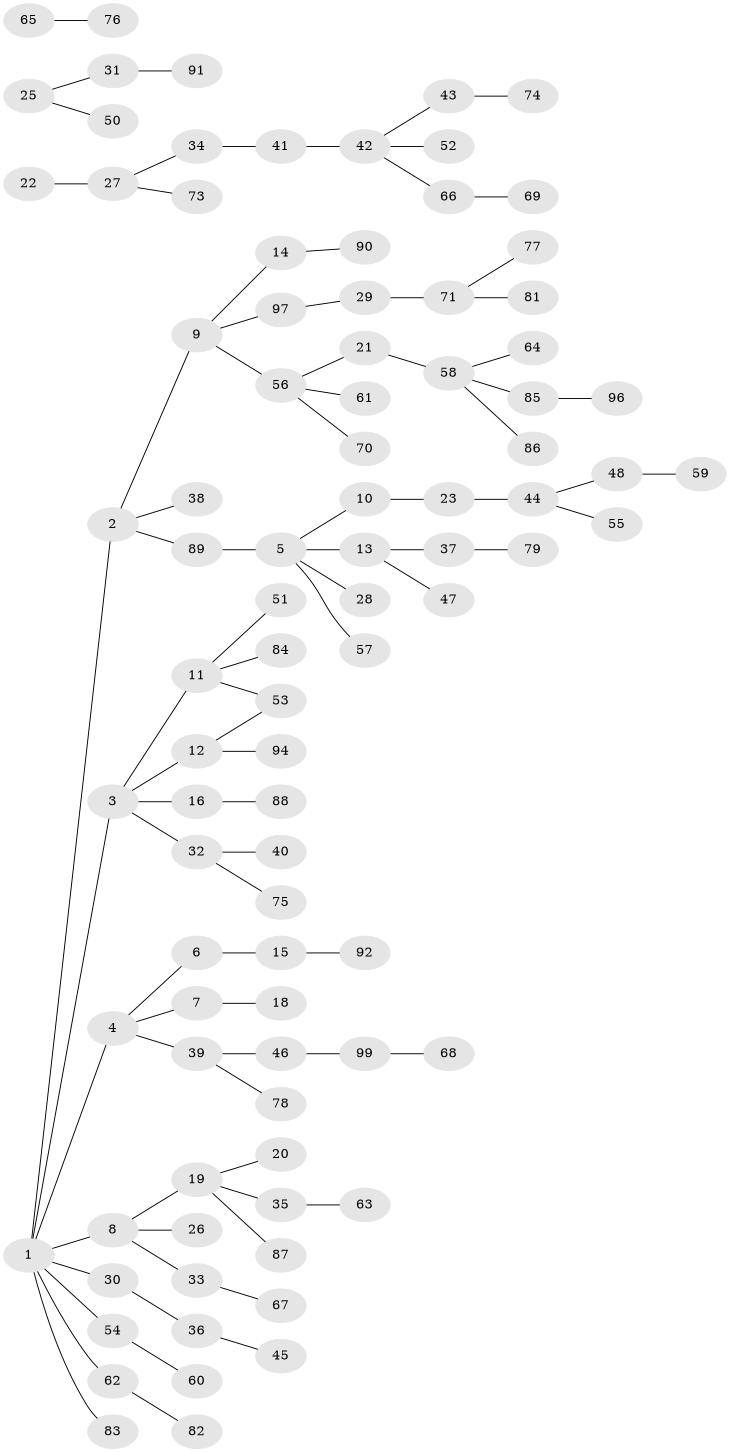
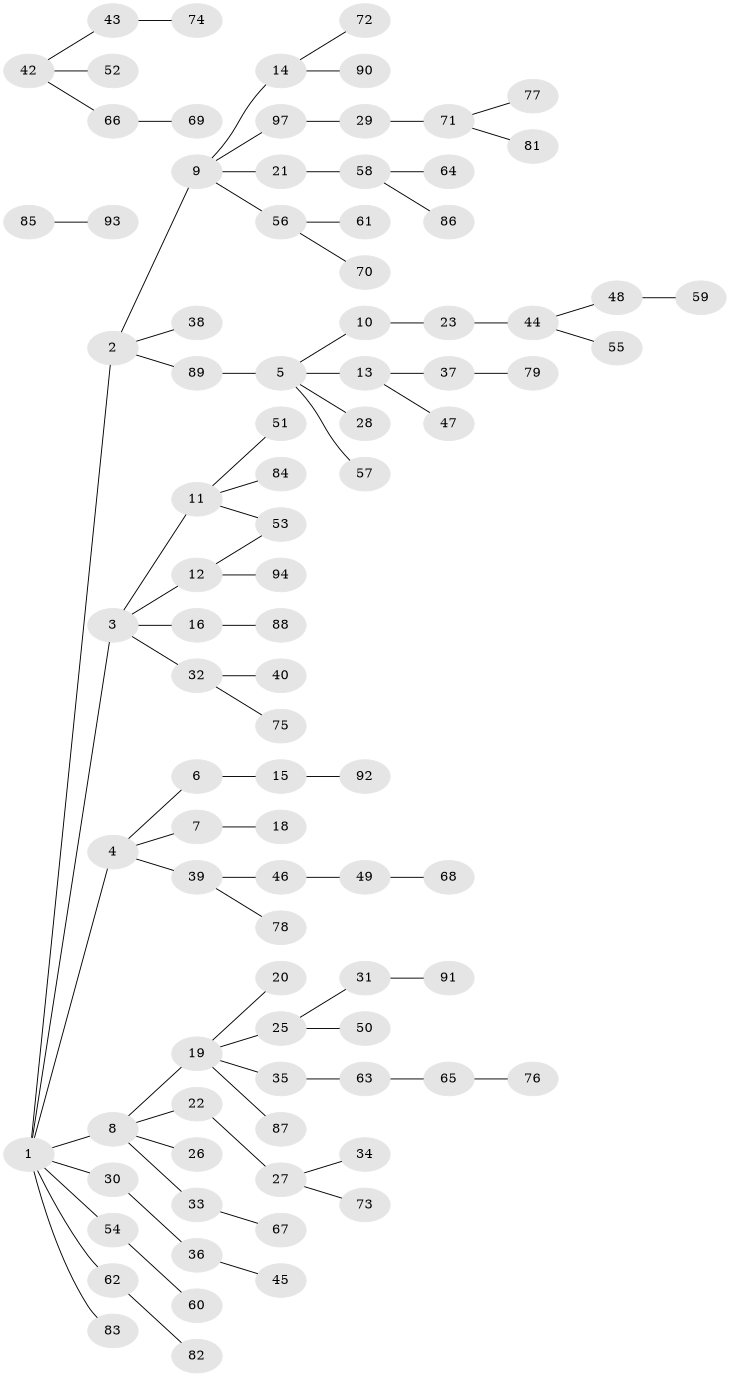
node "72": added
node "41": removed
edge "21" -- "56": now "21" -- "9"
edge "58" -- "85": removed
node "96": label "96" -> "93"
edge "25" -- "19": added
node "99": label "99" -> "49"
edge "63" -- "65": added
edge "22" -- "8": added
